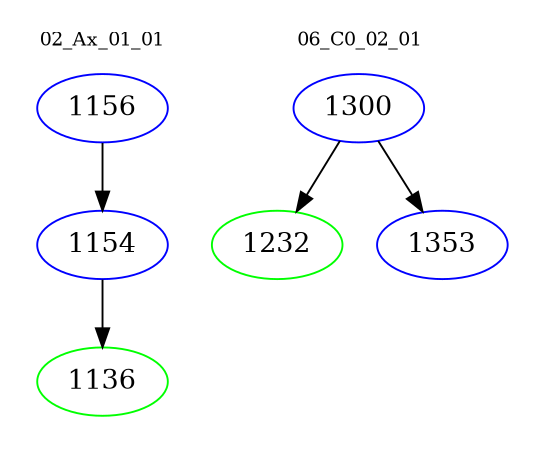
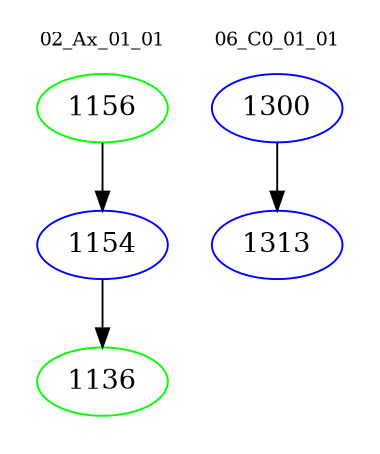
cluster "06_C0_02_01": label "06_C0_02_01" -> "06_C0_01_01"
node "1156": color blue -> green
node "1232": removed
node "1353": label "1353" -> "1313"
